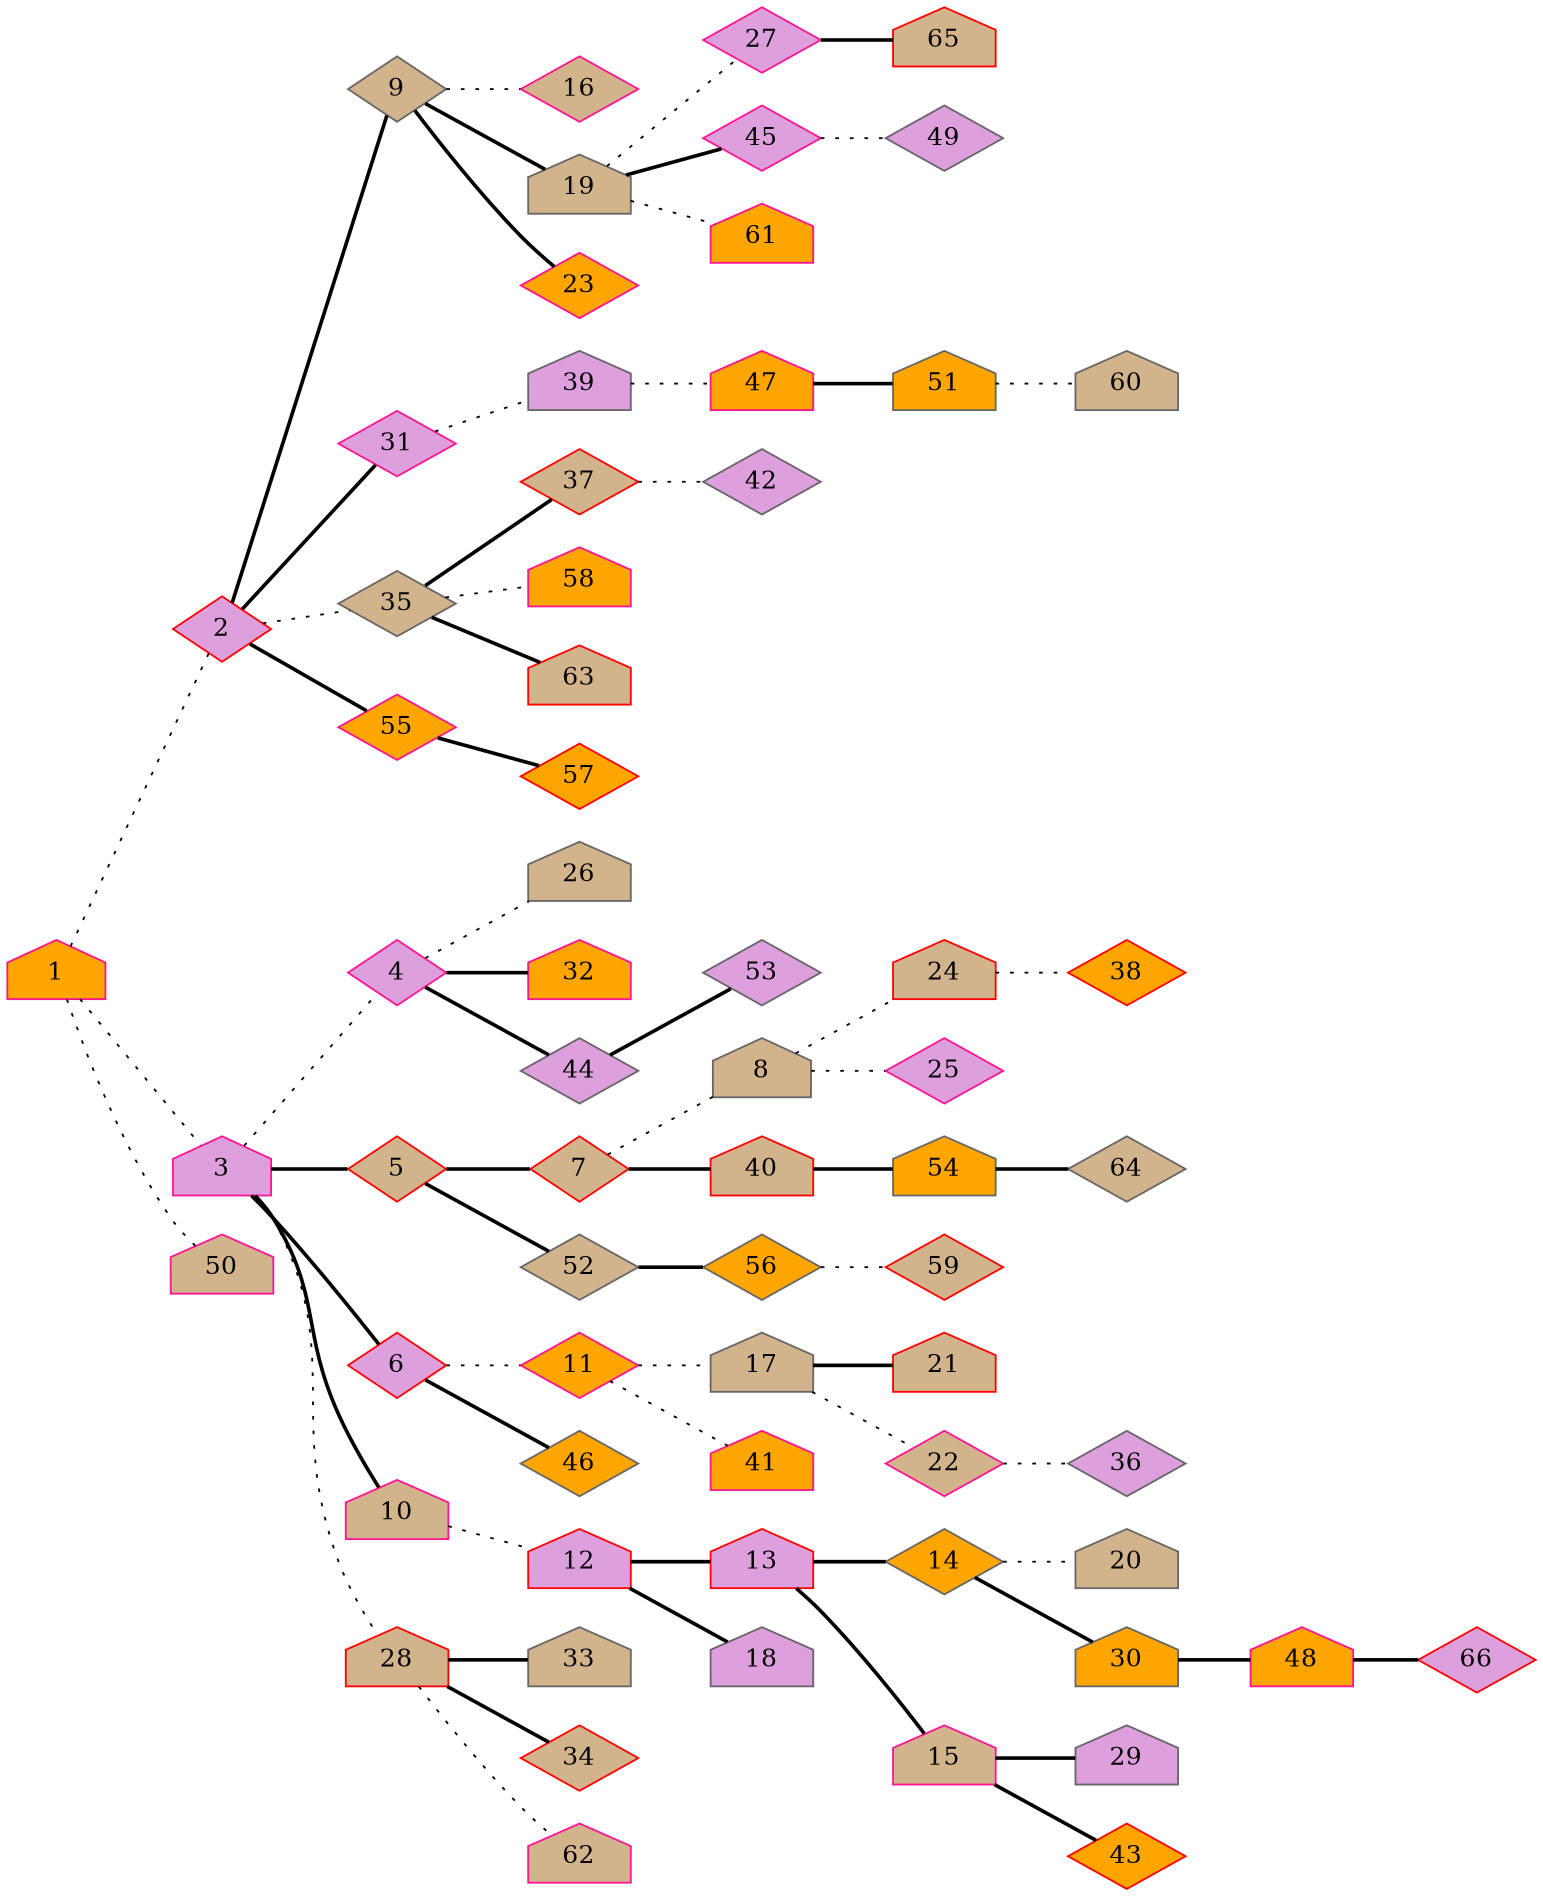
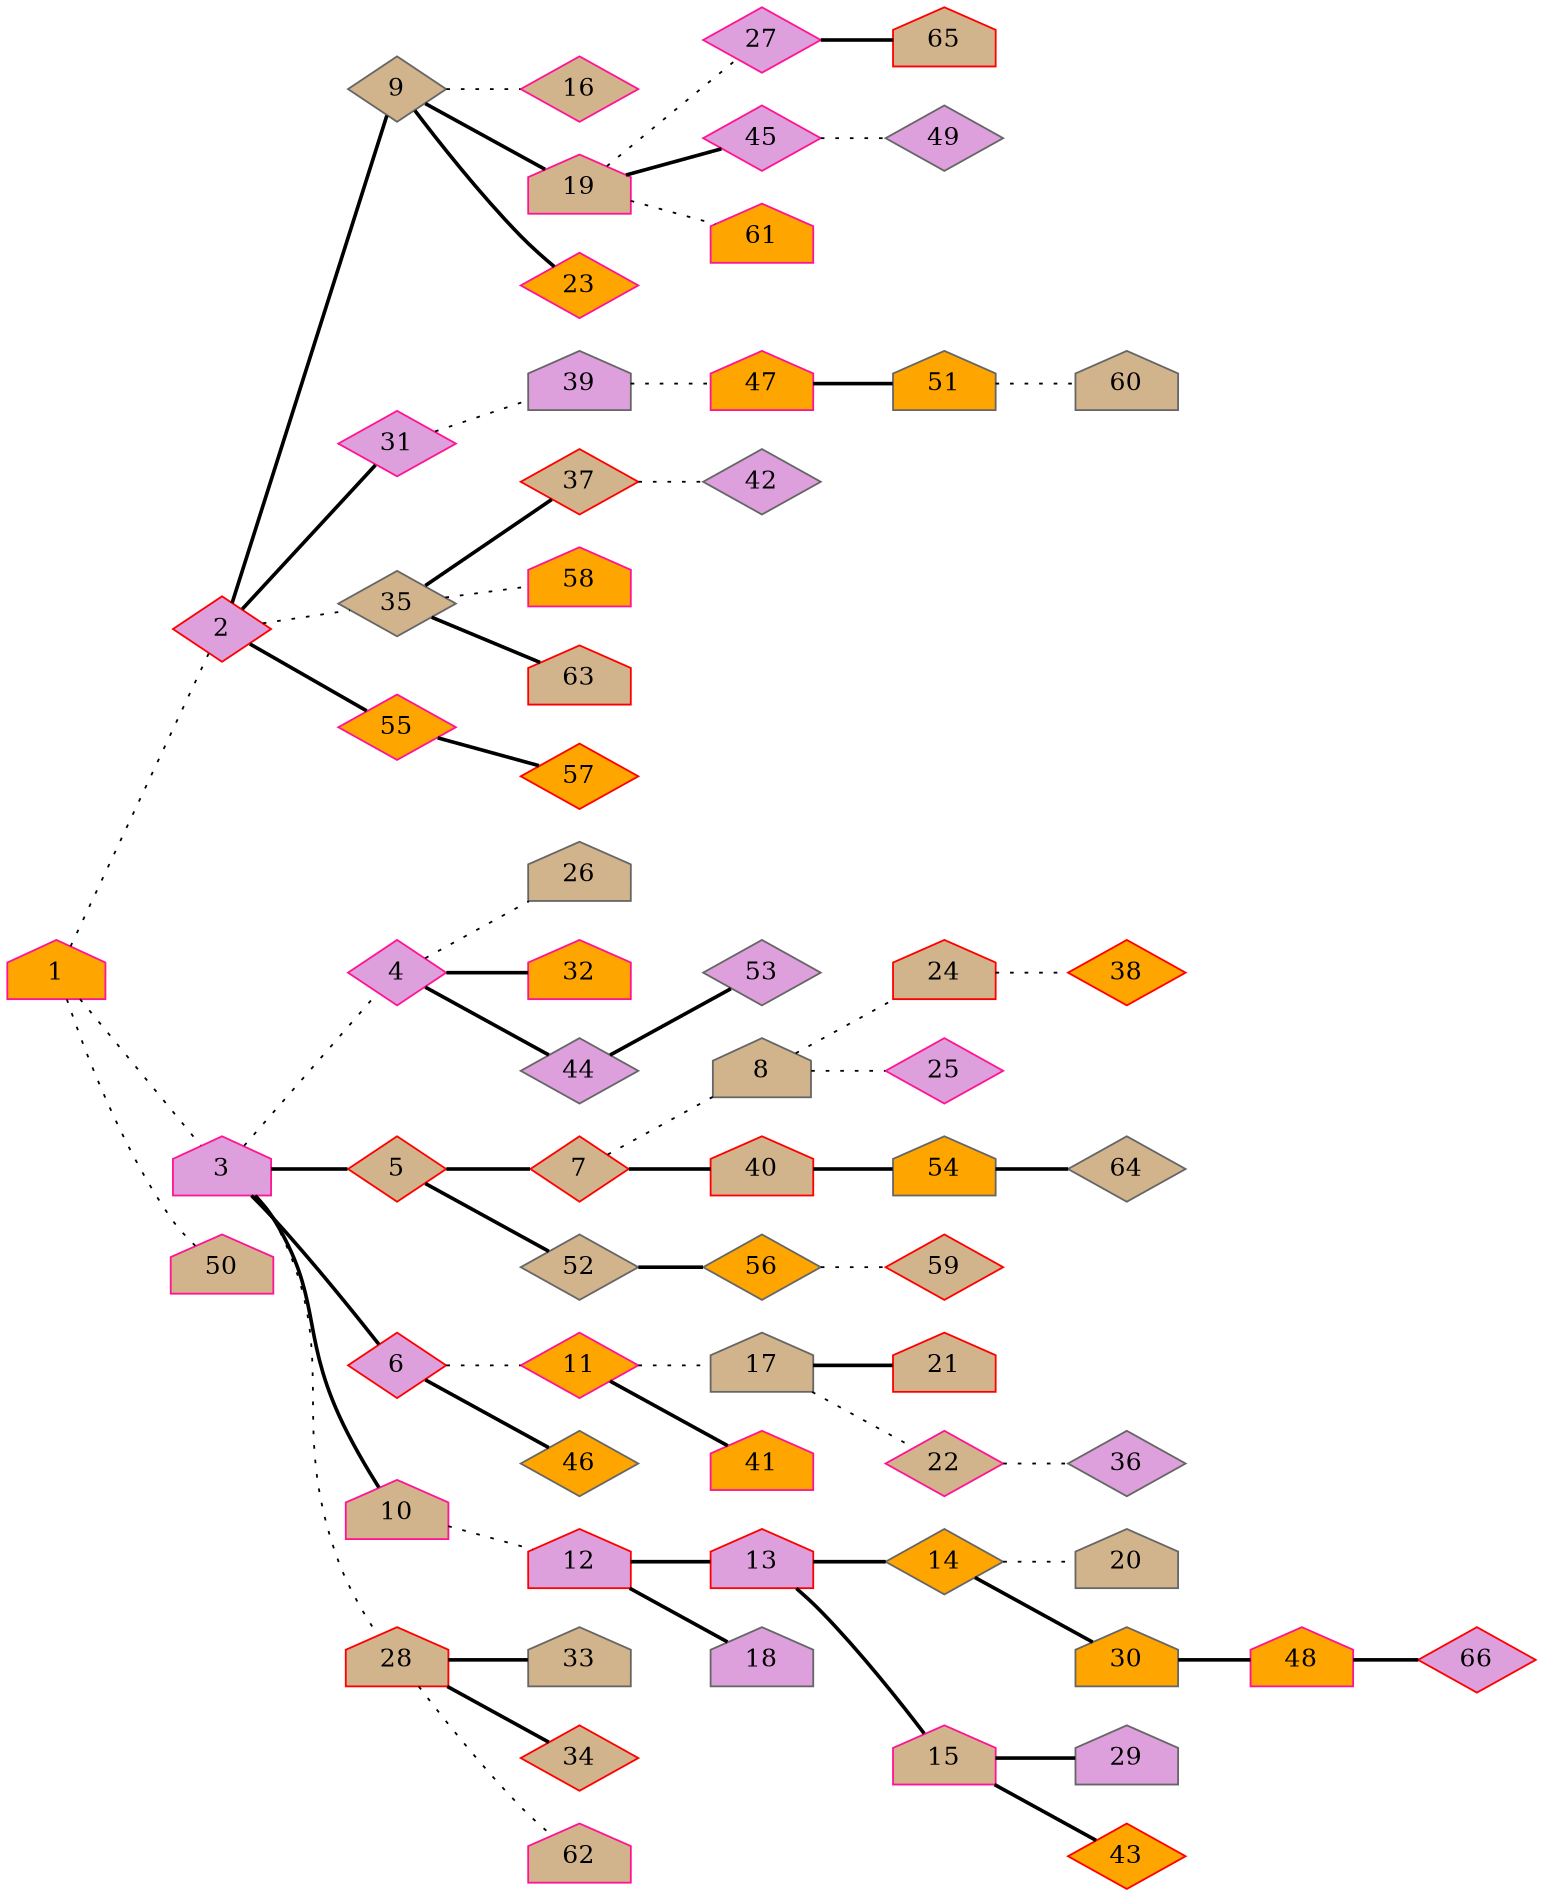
node "19": color gray40 -> deeppink
edge "11" -- "41": style dotted -> bold
